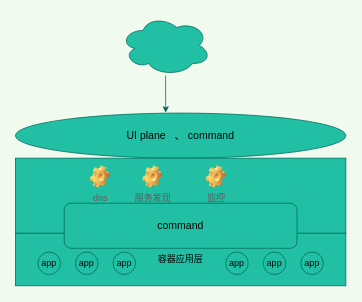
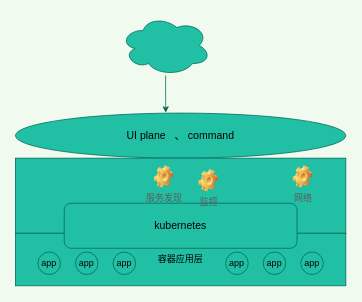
node "dns": removed
node "服务发现": moved (152, 177) -> (164, 177)
node "监控": moved (216, 177) -> (208, 180)
node "网络": added
node "command": label "command" -> "kubernetes"
